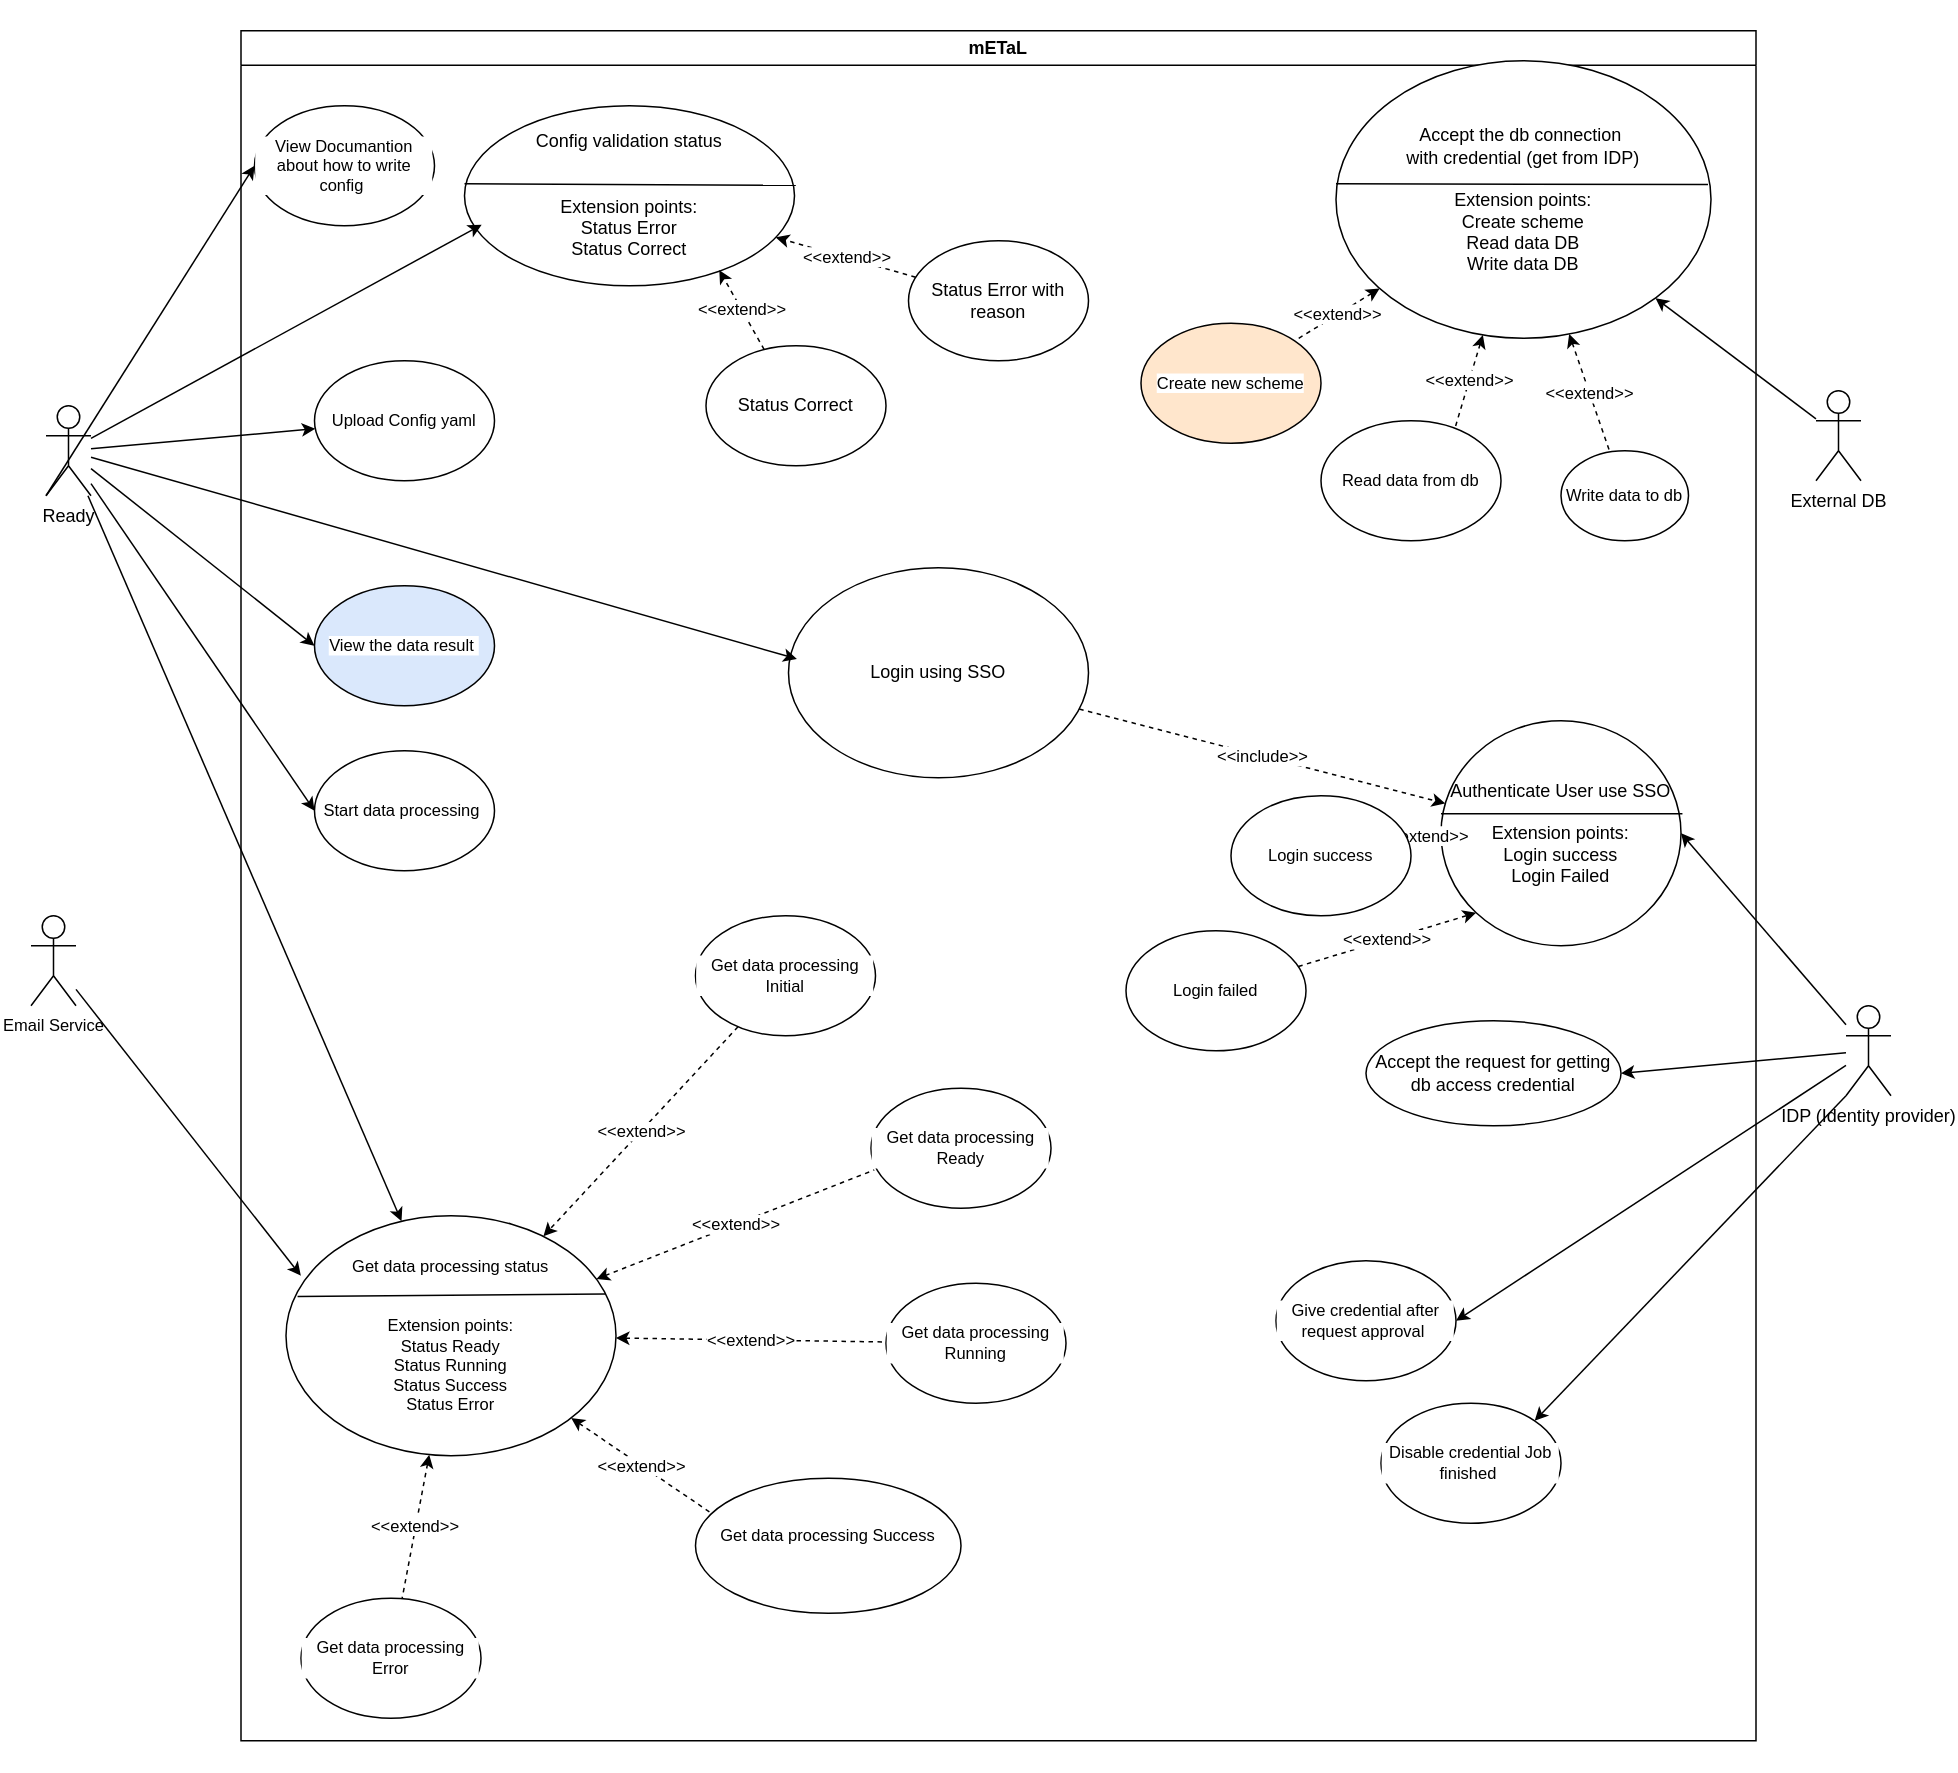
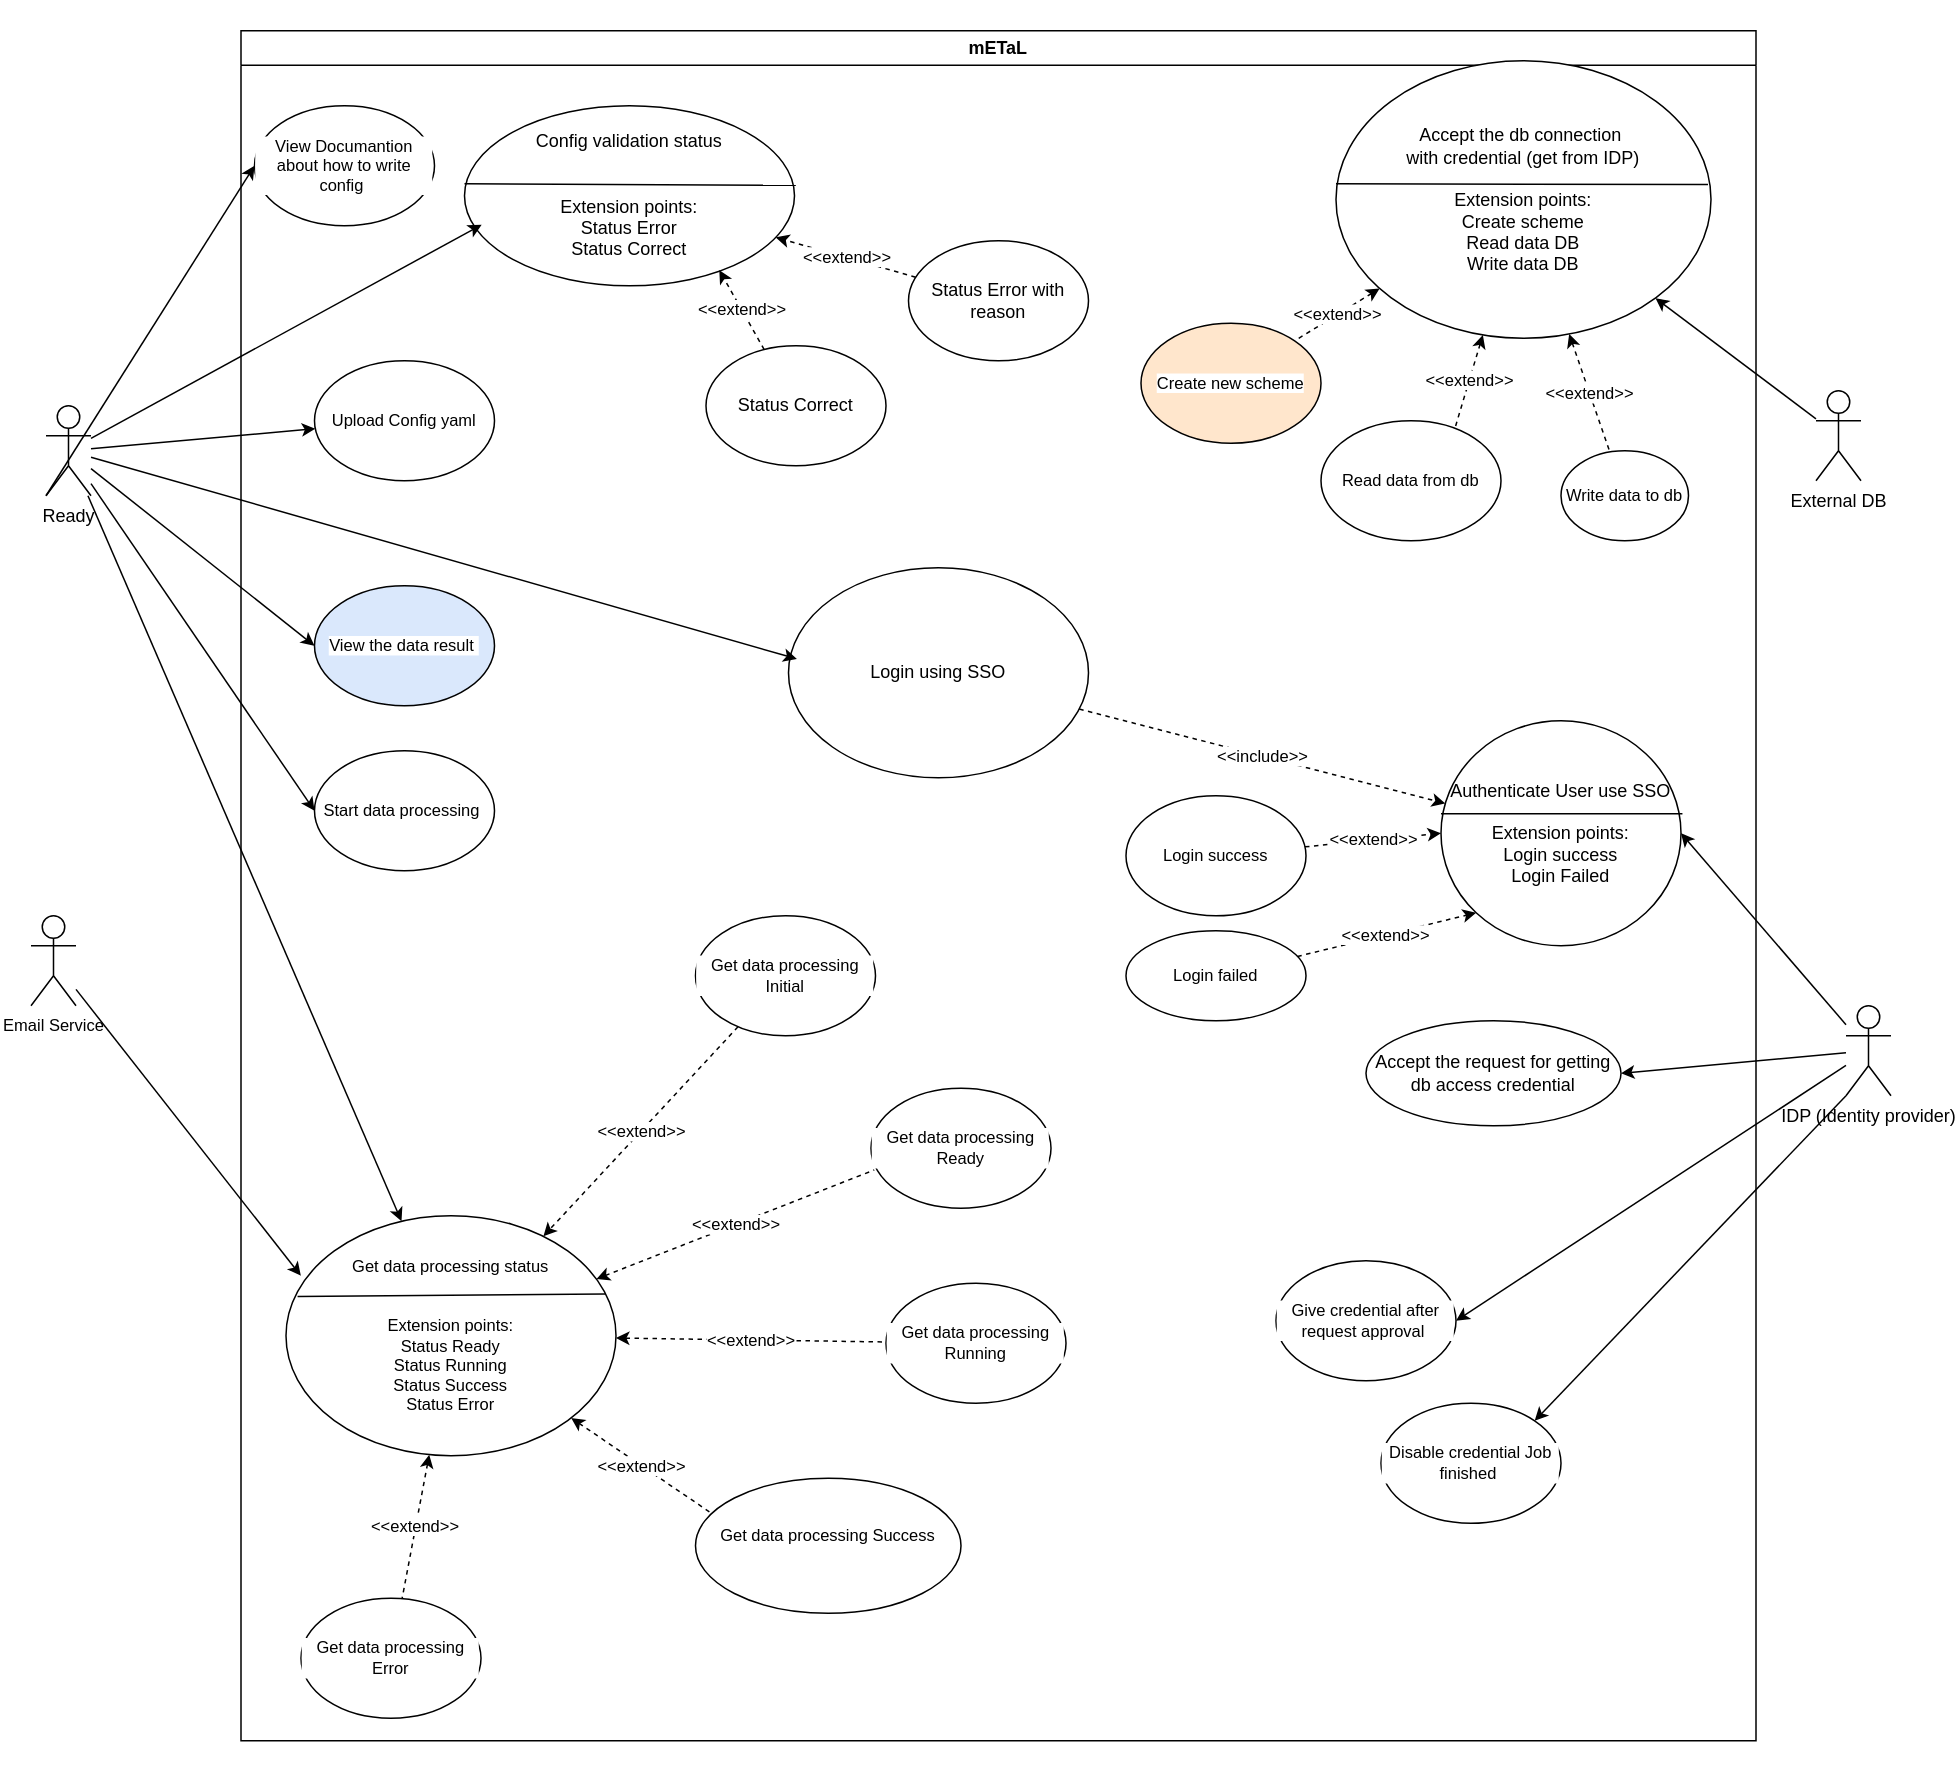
node "Login success": moved (1321, 856) -> (1216, 856)
node "Login failed": size 180x120 -> 180x90
